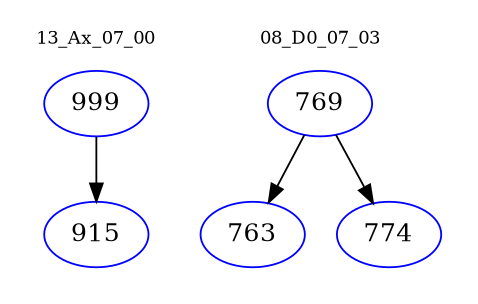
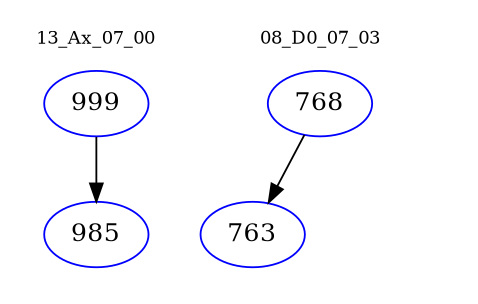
node "769": label "769" -> "768"
node "915": label "915" -> "985"
node "774": removed
